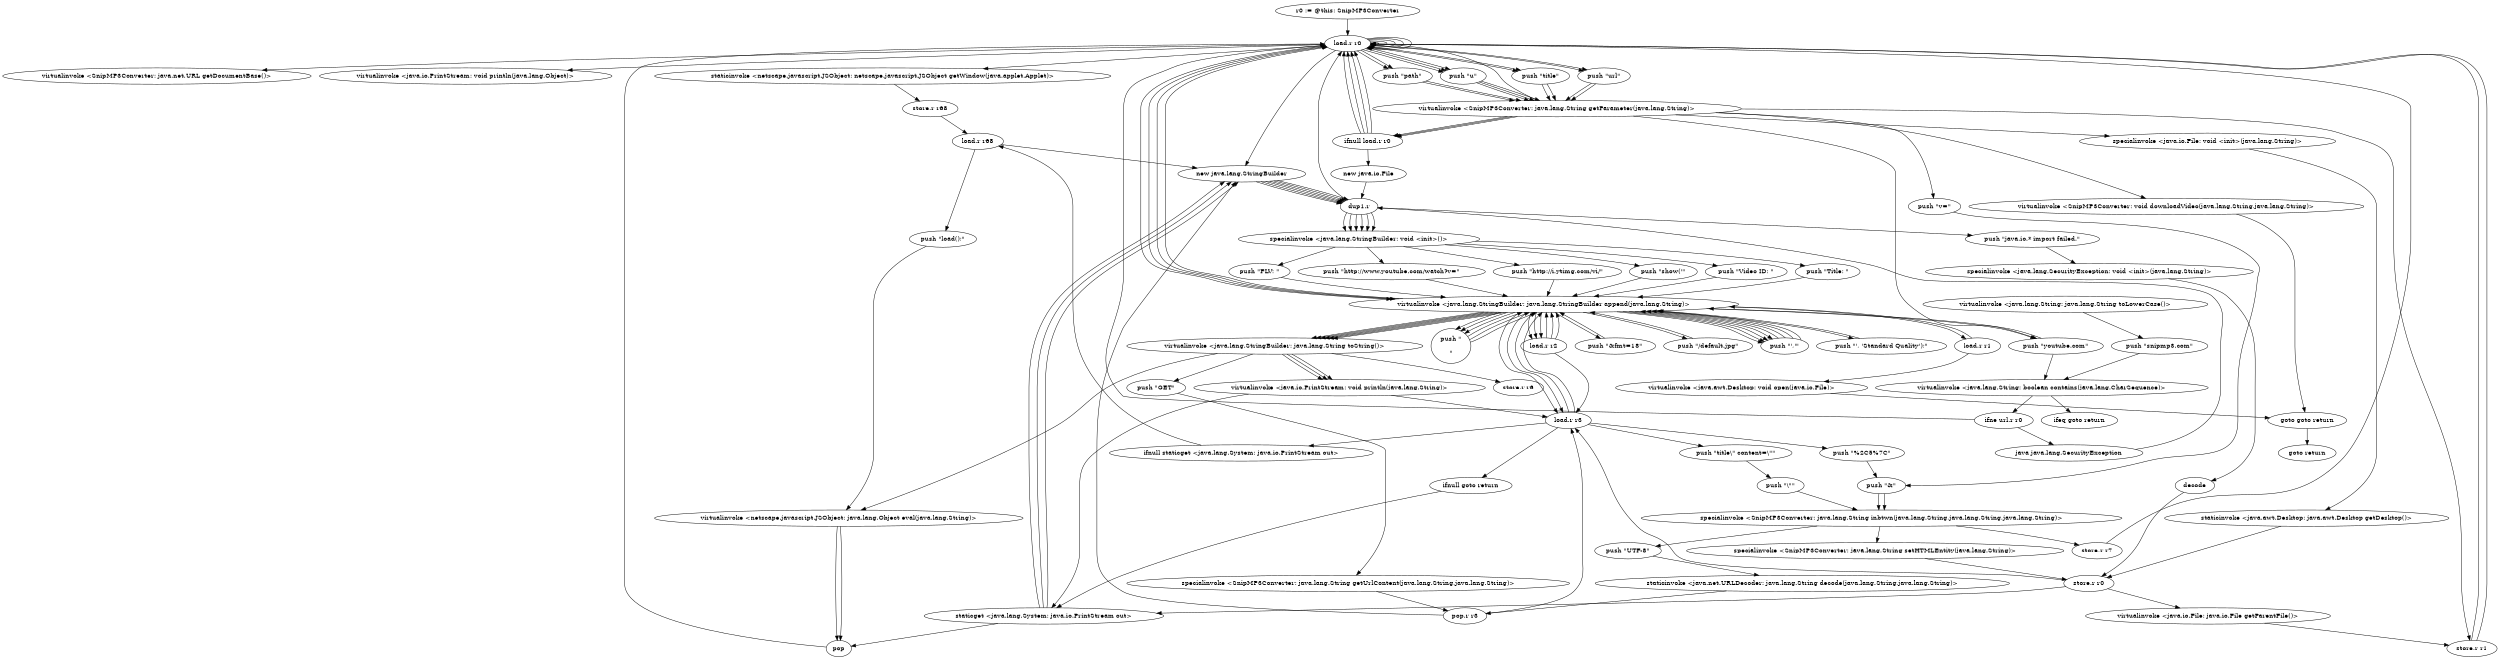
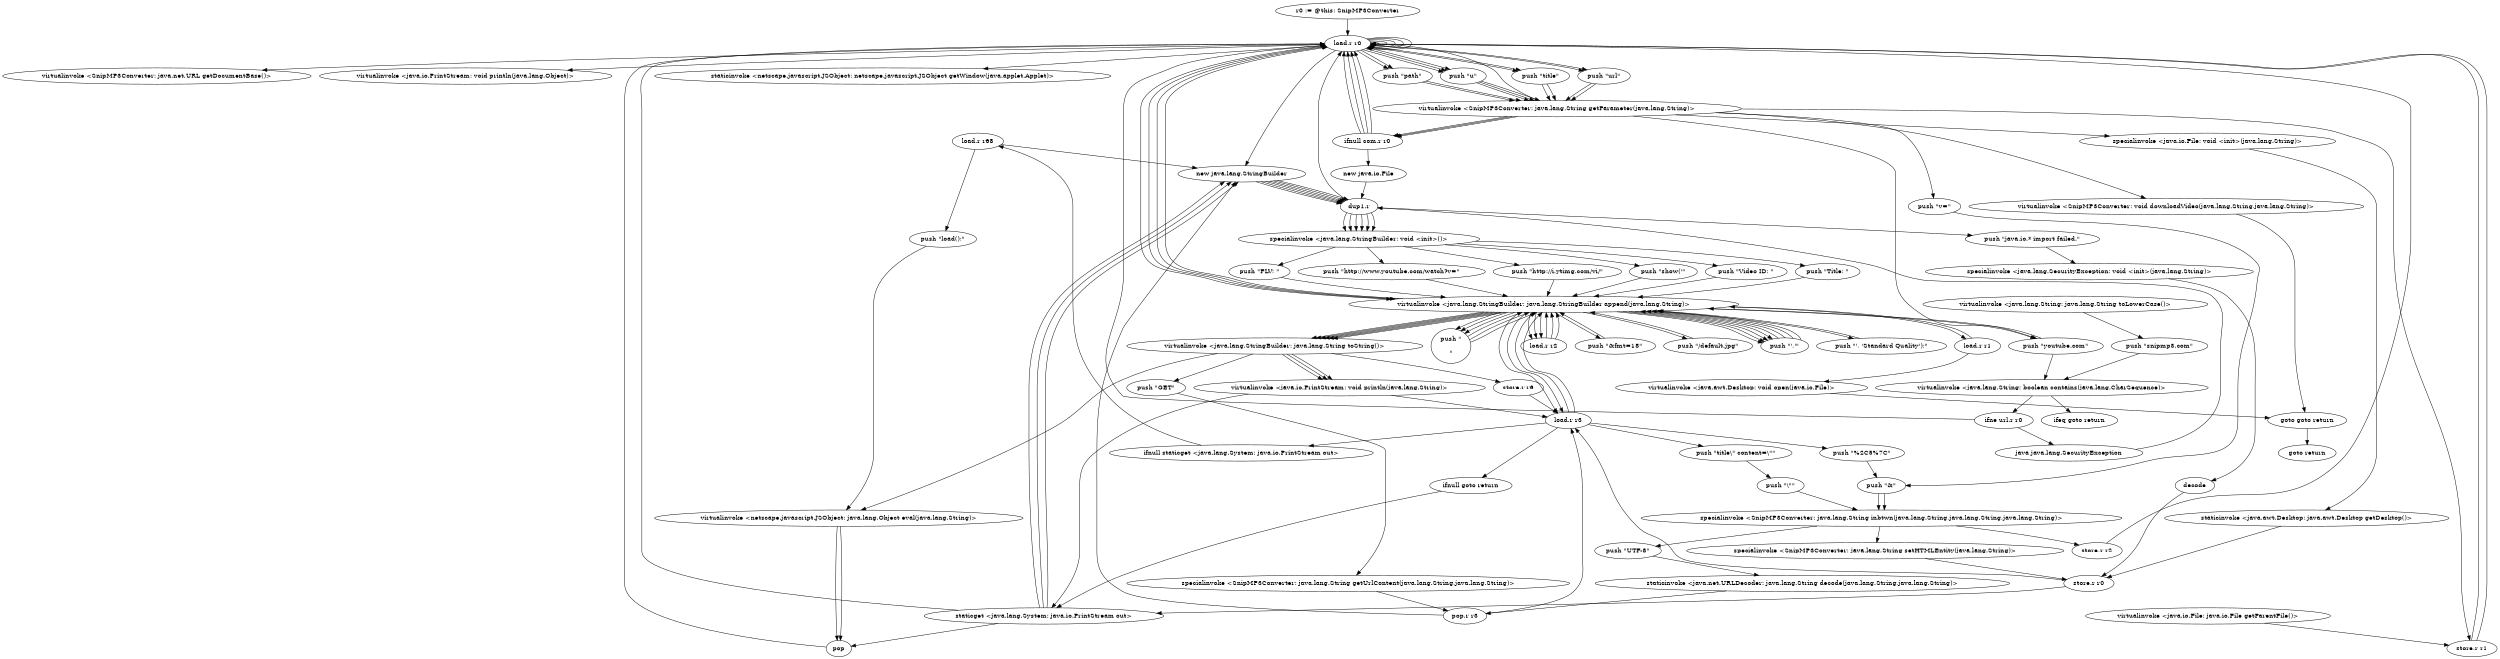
node "store.r r68": removed
edge "staticget <java.lang.System: java.io.PrintStream out>" -> "load.r r0": added
node "ifnull load.r r0": label "ifnull load.r r0" -> "ifnull com.r r0"
edge "load.r r2" -> "load.r r3": now "store.r r6" -> "load.r r3"
node "store.r r7": label "store.r r7" -> "store.r r2"
edge "store.r r0" -> "virtualinvoke <java.io.File: java.io.File getParentFile()>": removed
